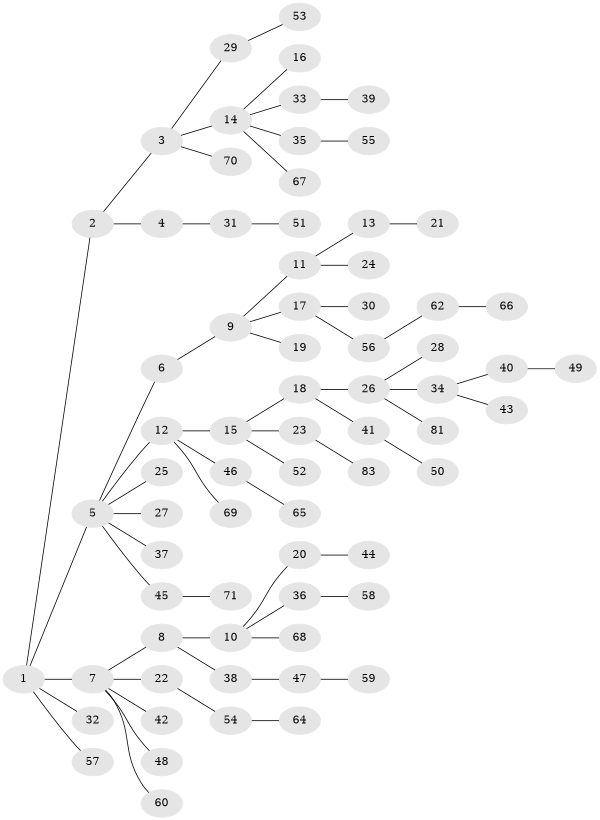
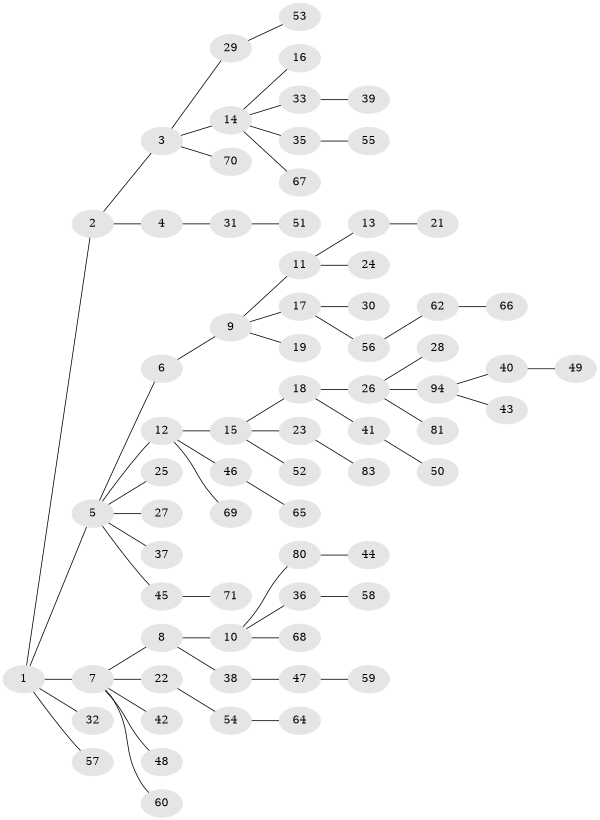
node "34": label "34" -> "94"
node "20": label "20" -> "80"
